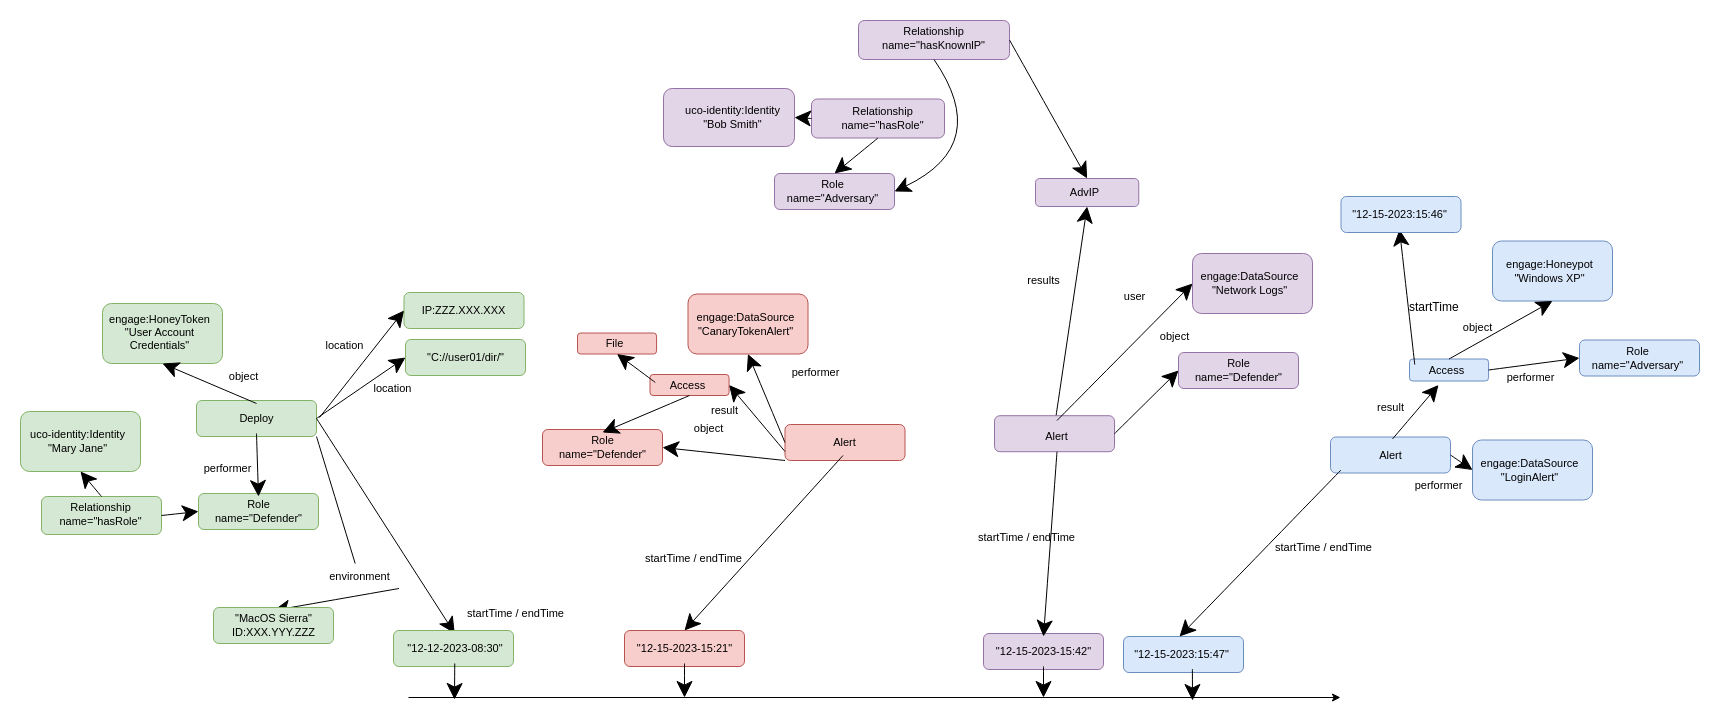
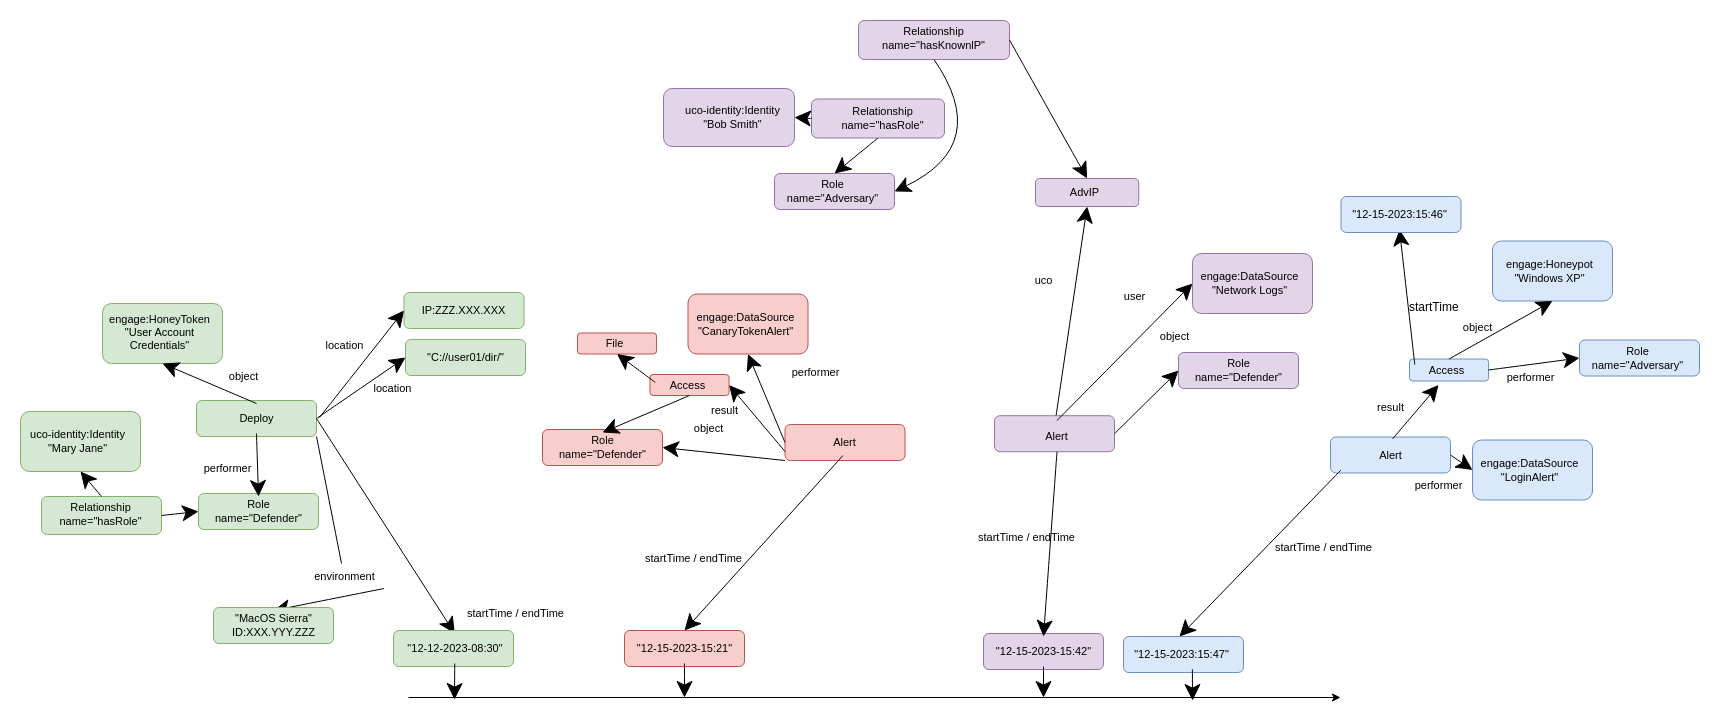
node "results": label "results" -> "uco"
node "environment": moved (359, 576) -> (344, 576)
